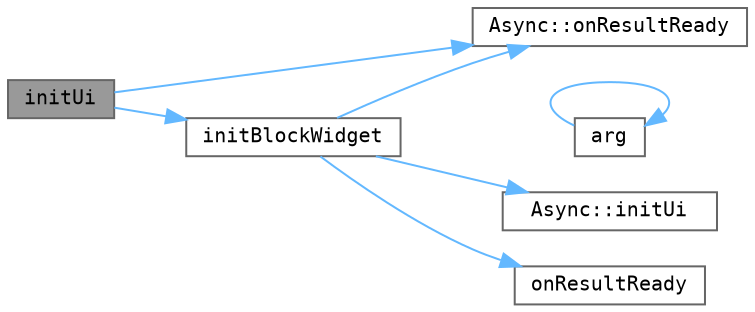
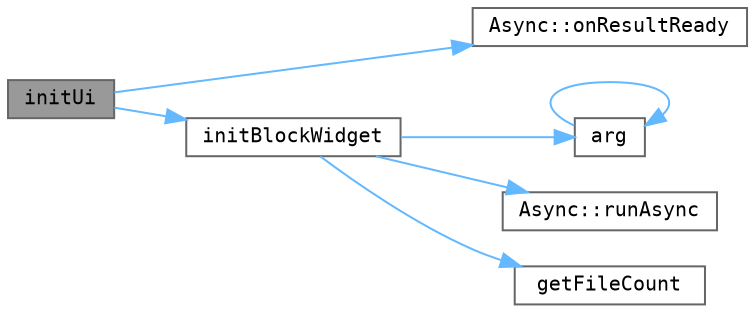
edge "initBlockWidget" -> "Async::onResultReady": now "initBlockWidget" -> "arg"
node "Async::initUi": label "Async::initUi" -> "Async::runAsync"
node "onResultReady": label "onResultReady" -> "getFileCount"
